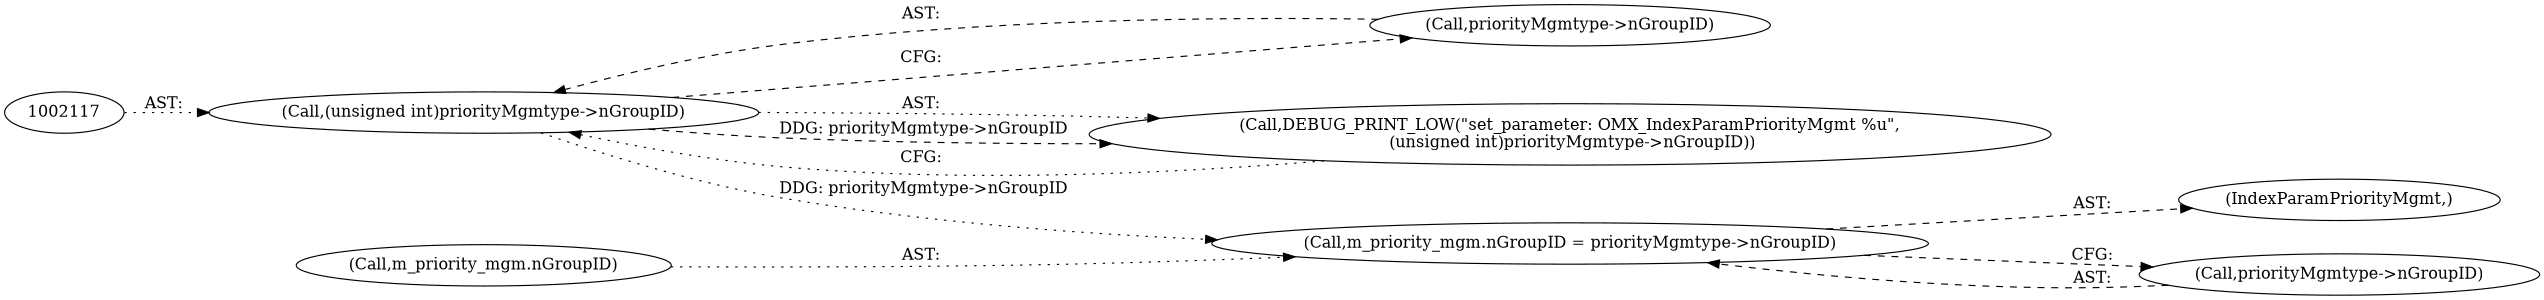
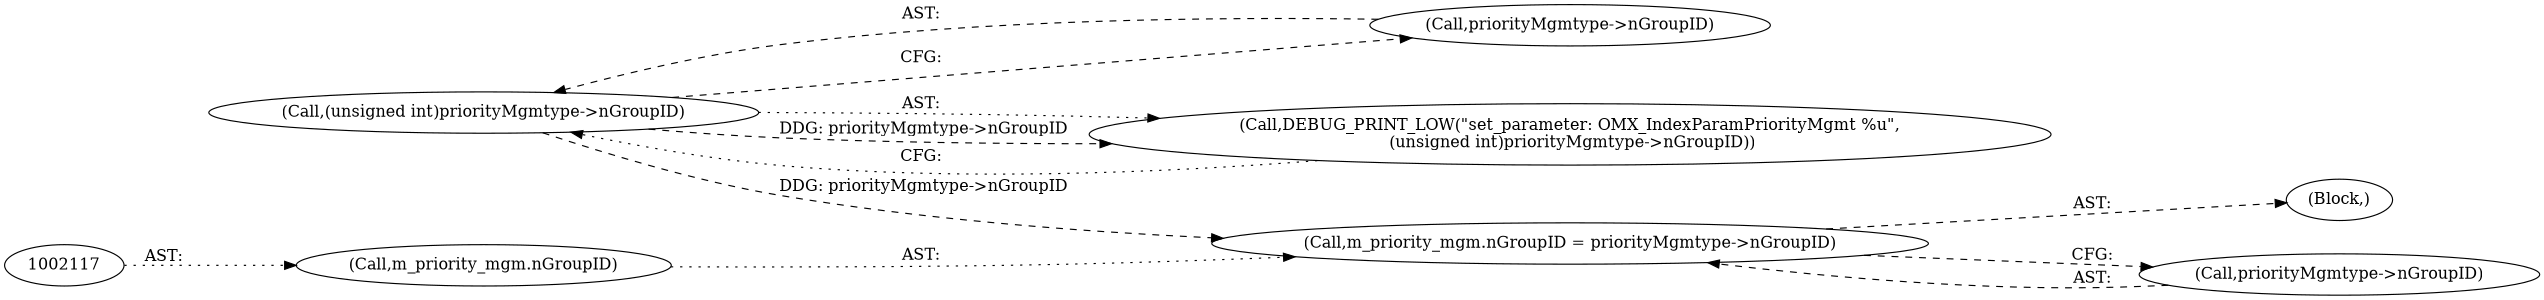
edge "1002117" -> "(Call,(unsigned int)priorityMgmtype->nGroupID)": now "1002117" -> "(Call,m_priority_mgm.nGroupID)"
node "(IndexParamPriorityMgmt,)": label "(IndexParamPriorityMgmt,)" -> "(Block,)"
edge "(Call,(unsigned int)priorityMgmtype->nGroupID)" -> "(Call,m_priority_mgm.nGroupID = priorityMgmtype->nGroupID)": style dotted -> dashed
